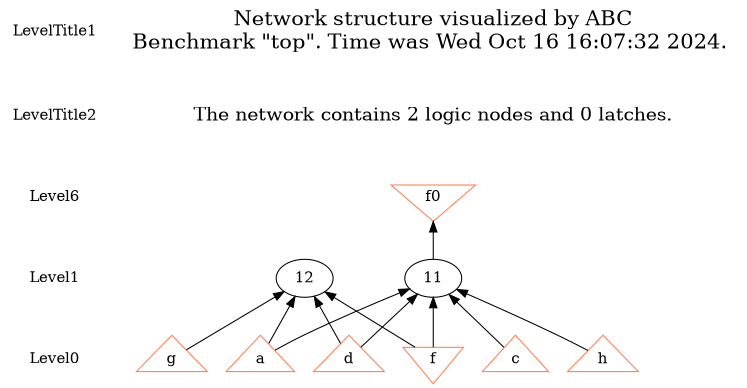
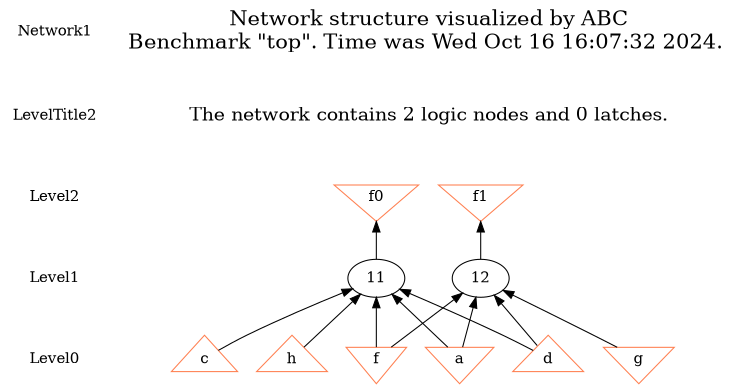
node "LevelTitle1": label "LevelTitle1" -> "Network1"
node "Level6": label "Level6" -> "Level2"
node "f1": added
node "g": shape triangle -> invtriangle
node "a": shape triangle -> invtriangle
